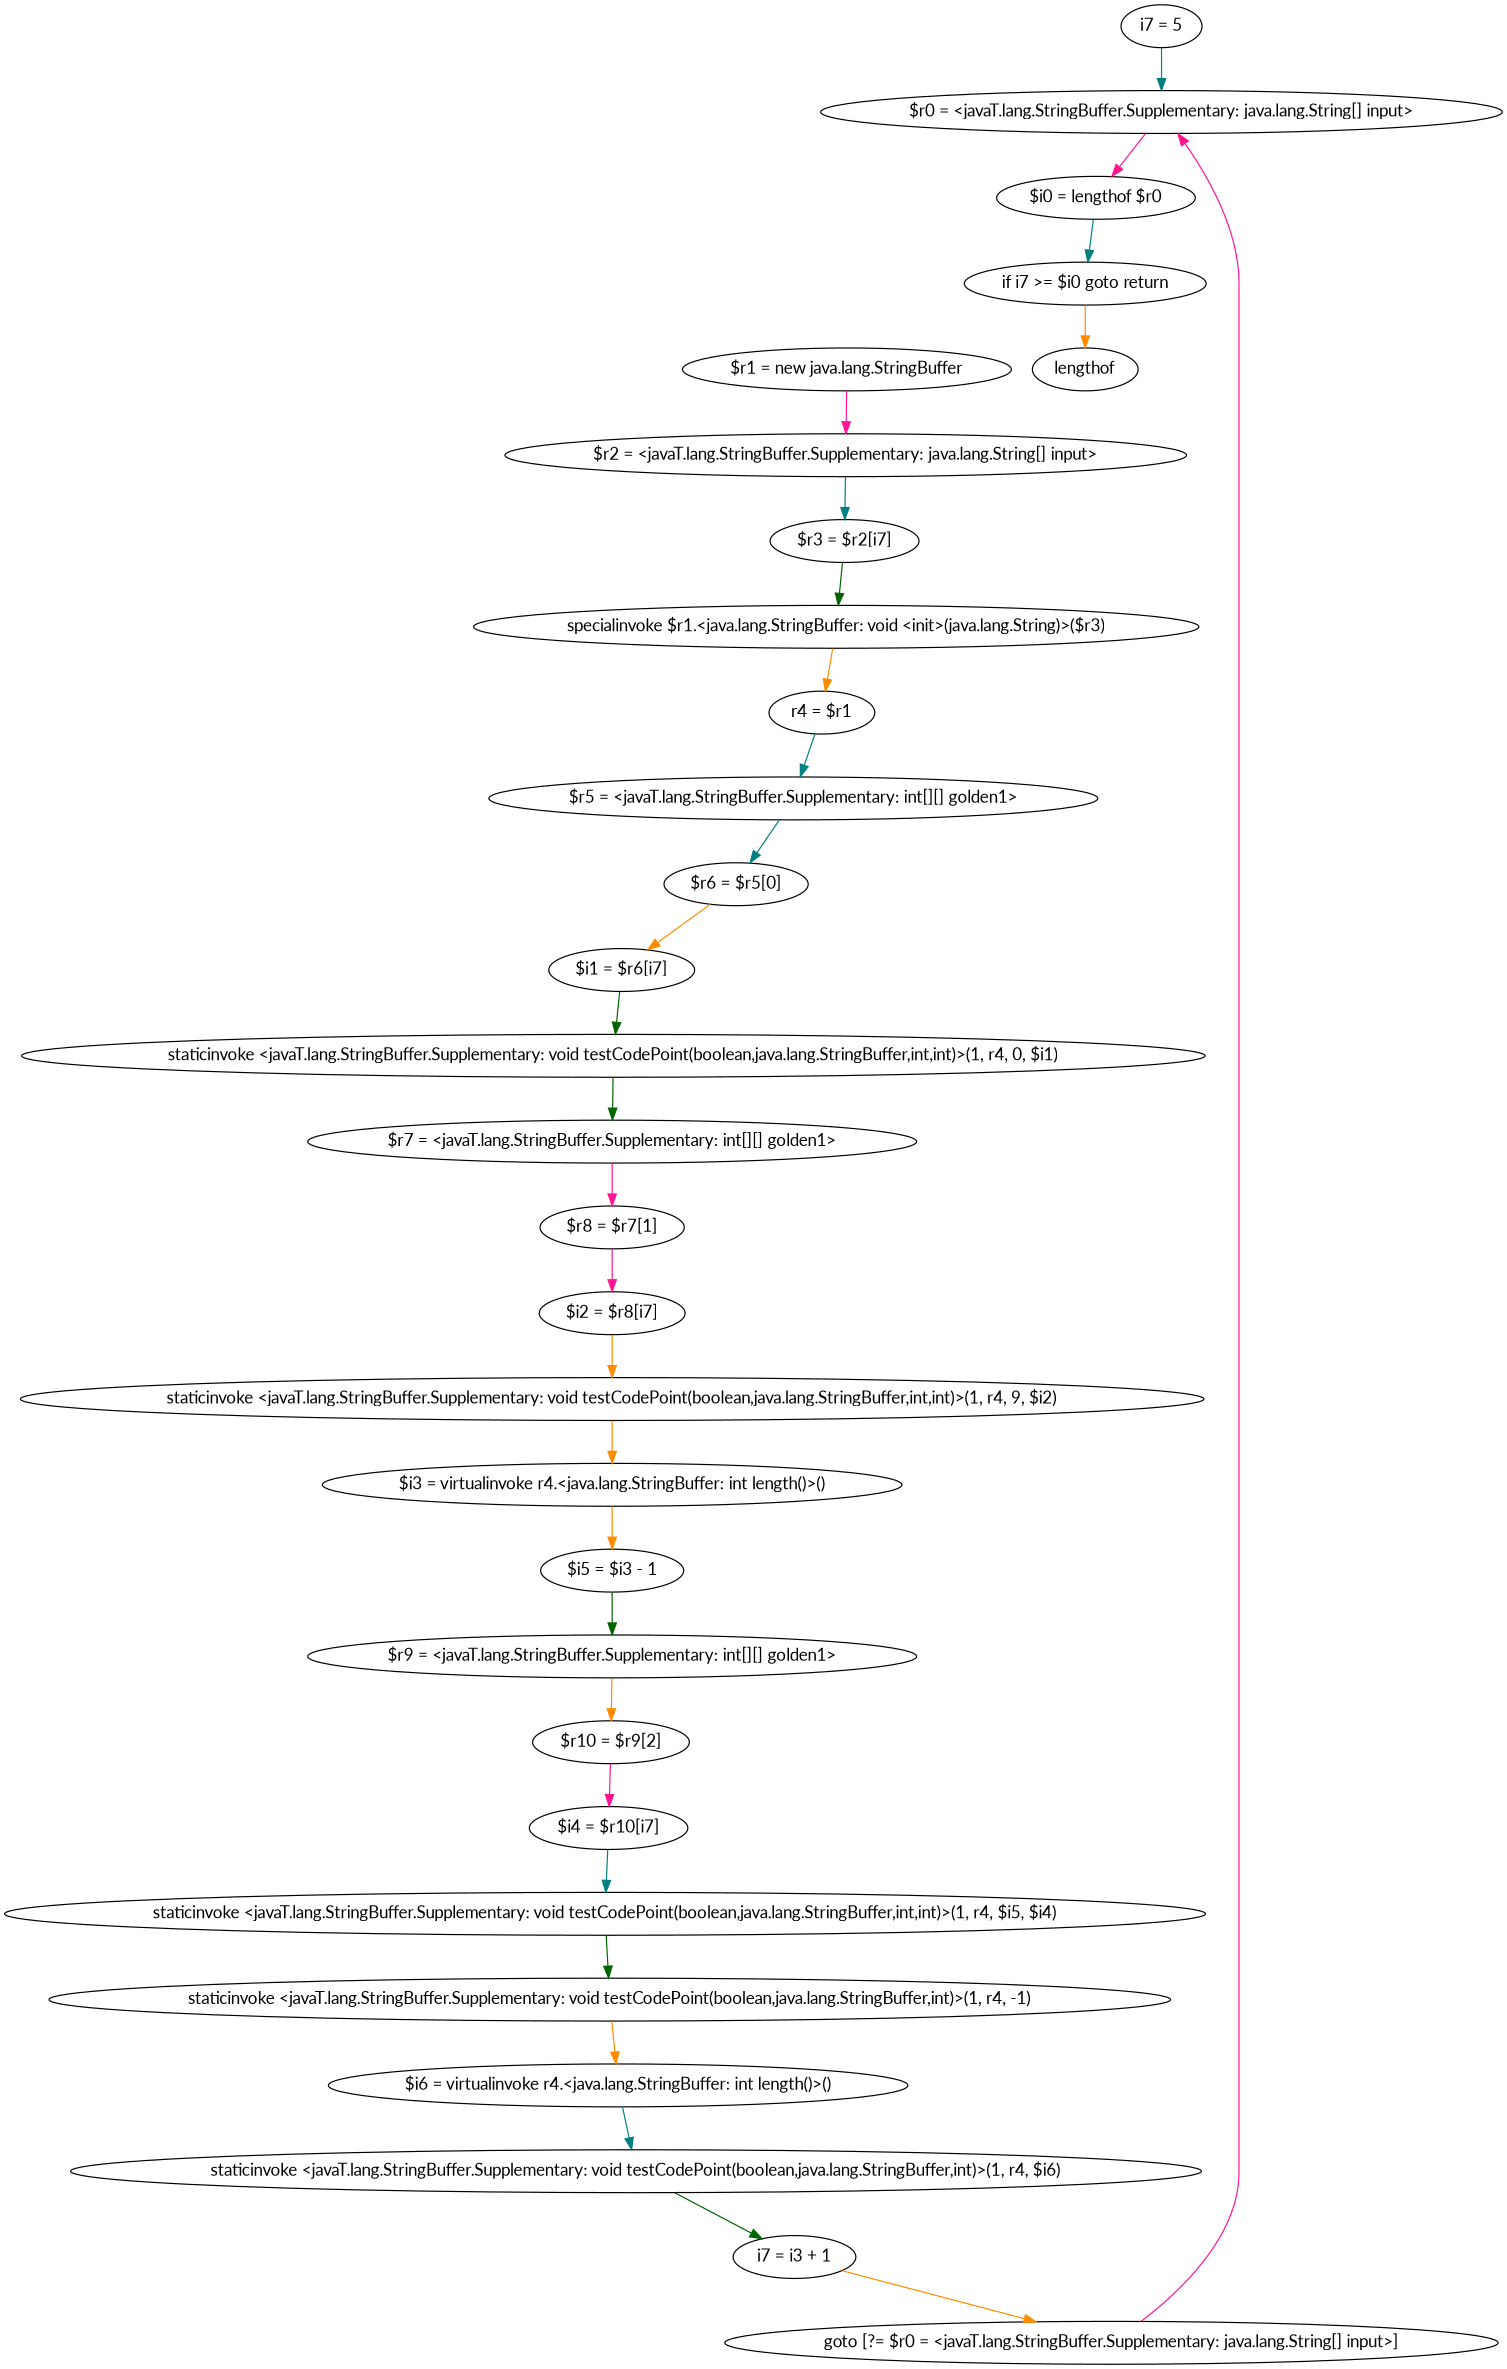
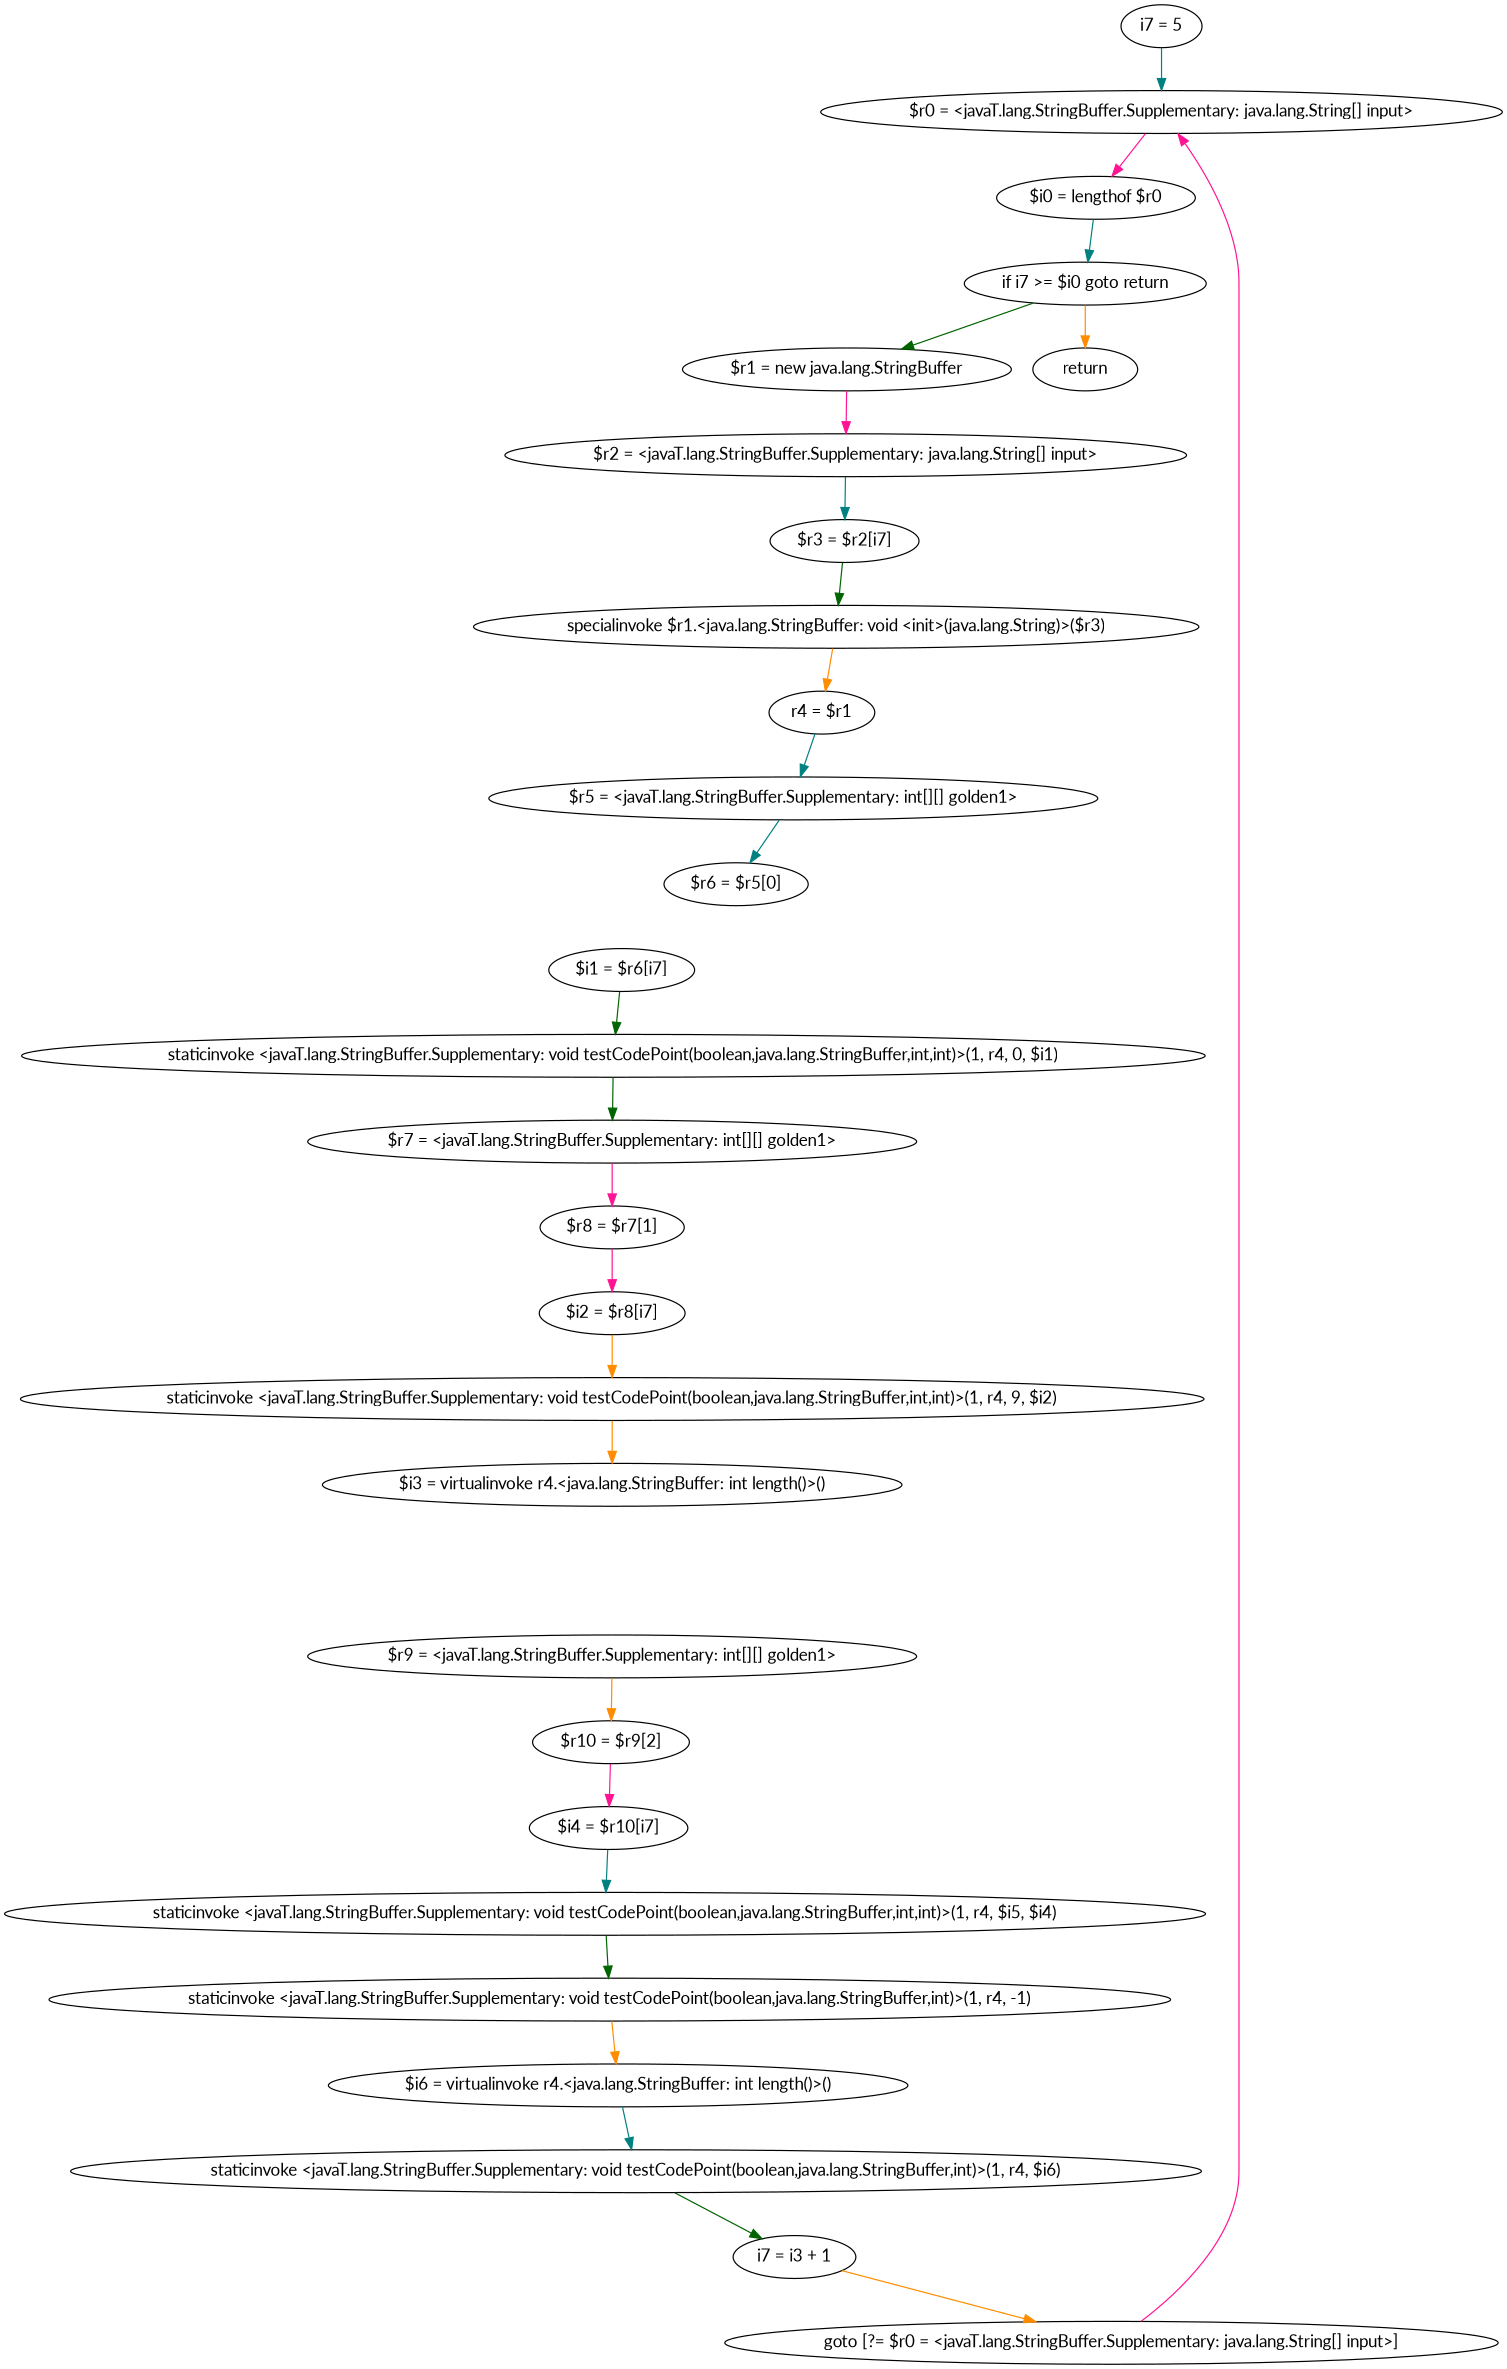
edge "if i7 >= $i0 goto return" -> "$r1 = new java.lang.StringBuffer": added
node "lengthof": label "lengthof" -> "return"
edge "$r6 = $r5[0]" -> "$i1 = $r6[i7]": removed
node "$i5 = $i3 - 1": removed
